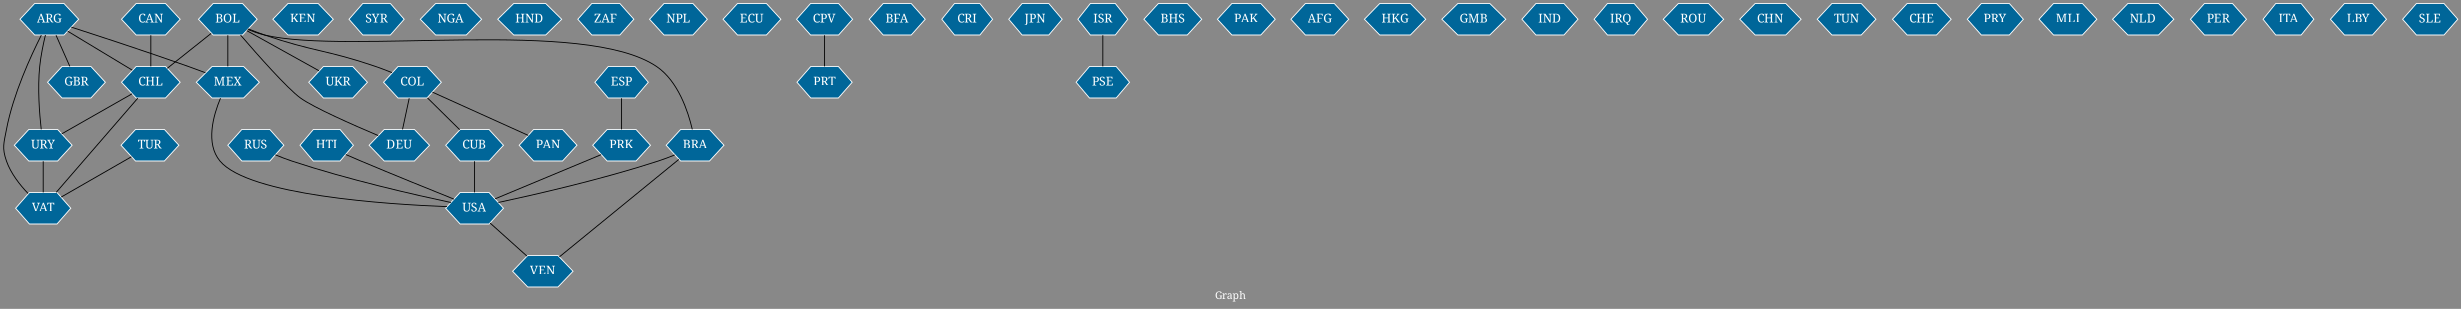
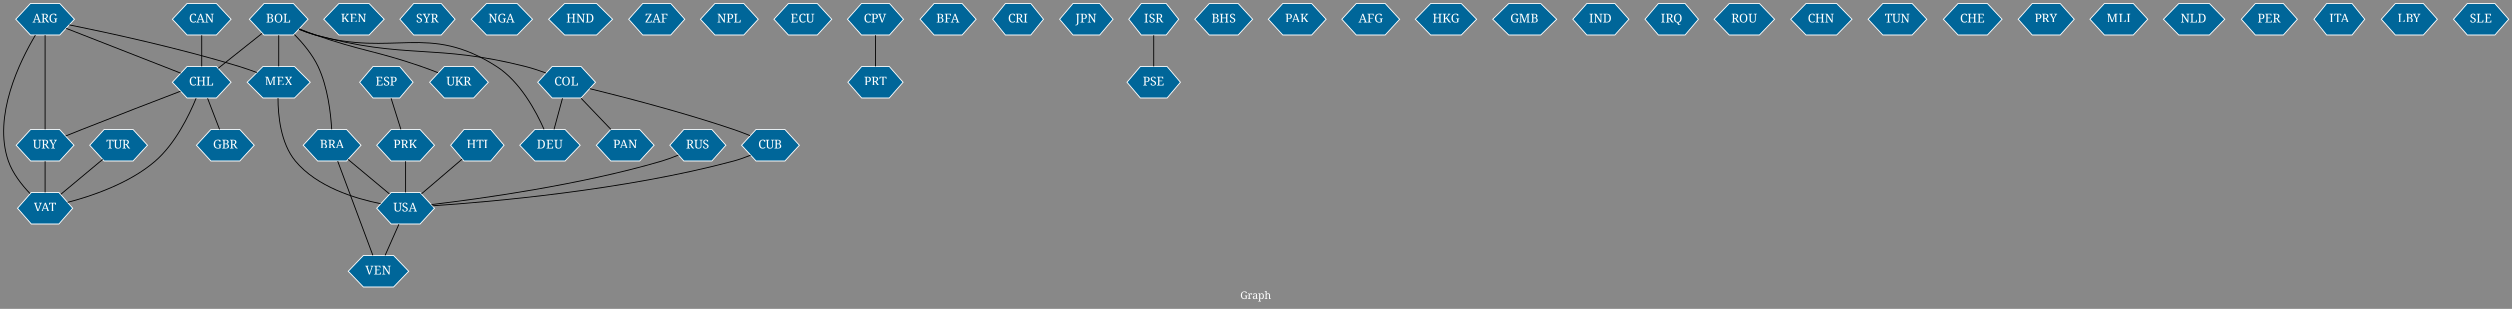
edge "ARG" -- "GBR": now "CHL" -- "GBR"
